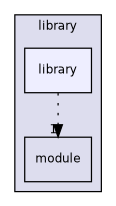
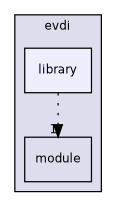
cluster "library": label "library" -> "evdi"
